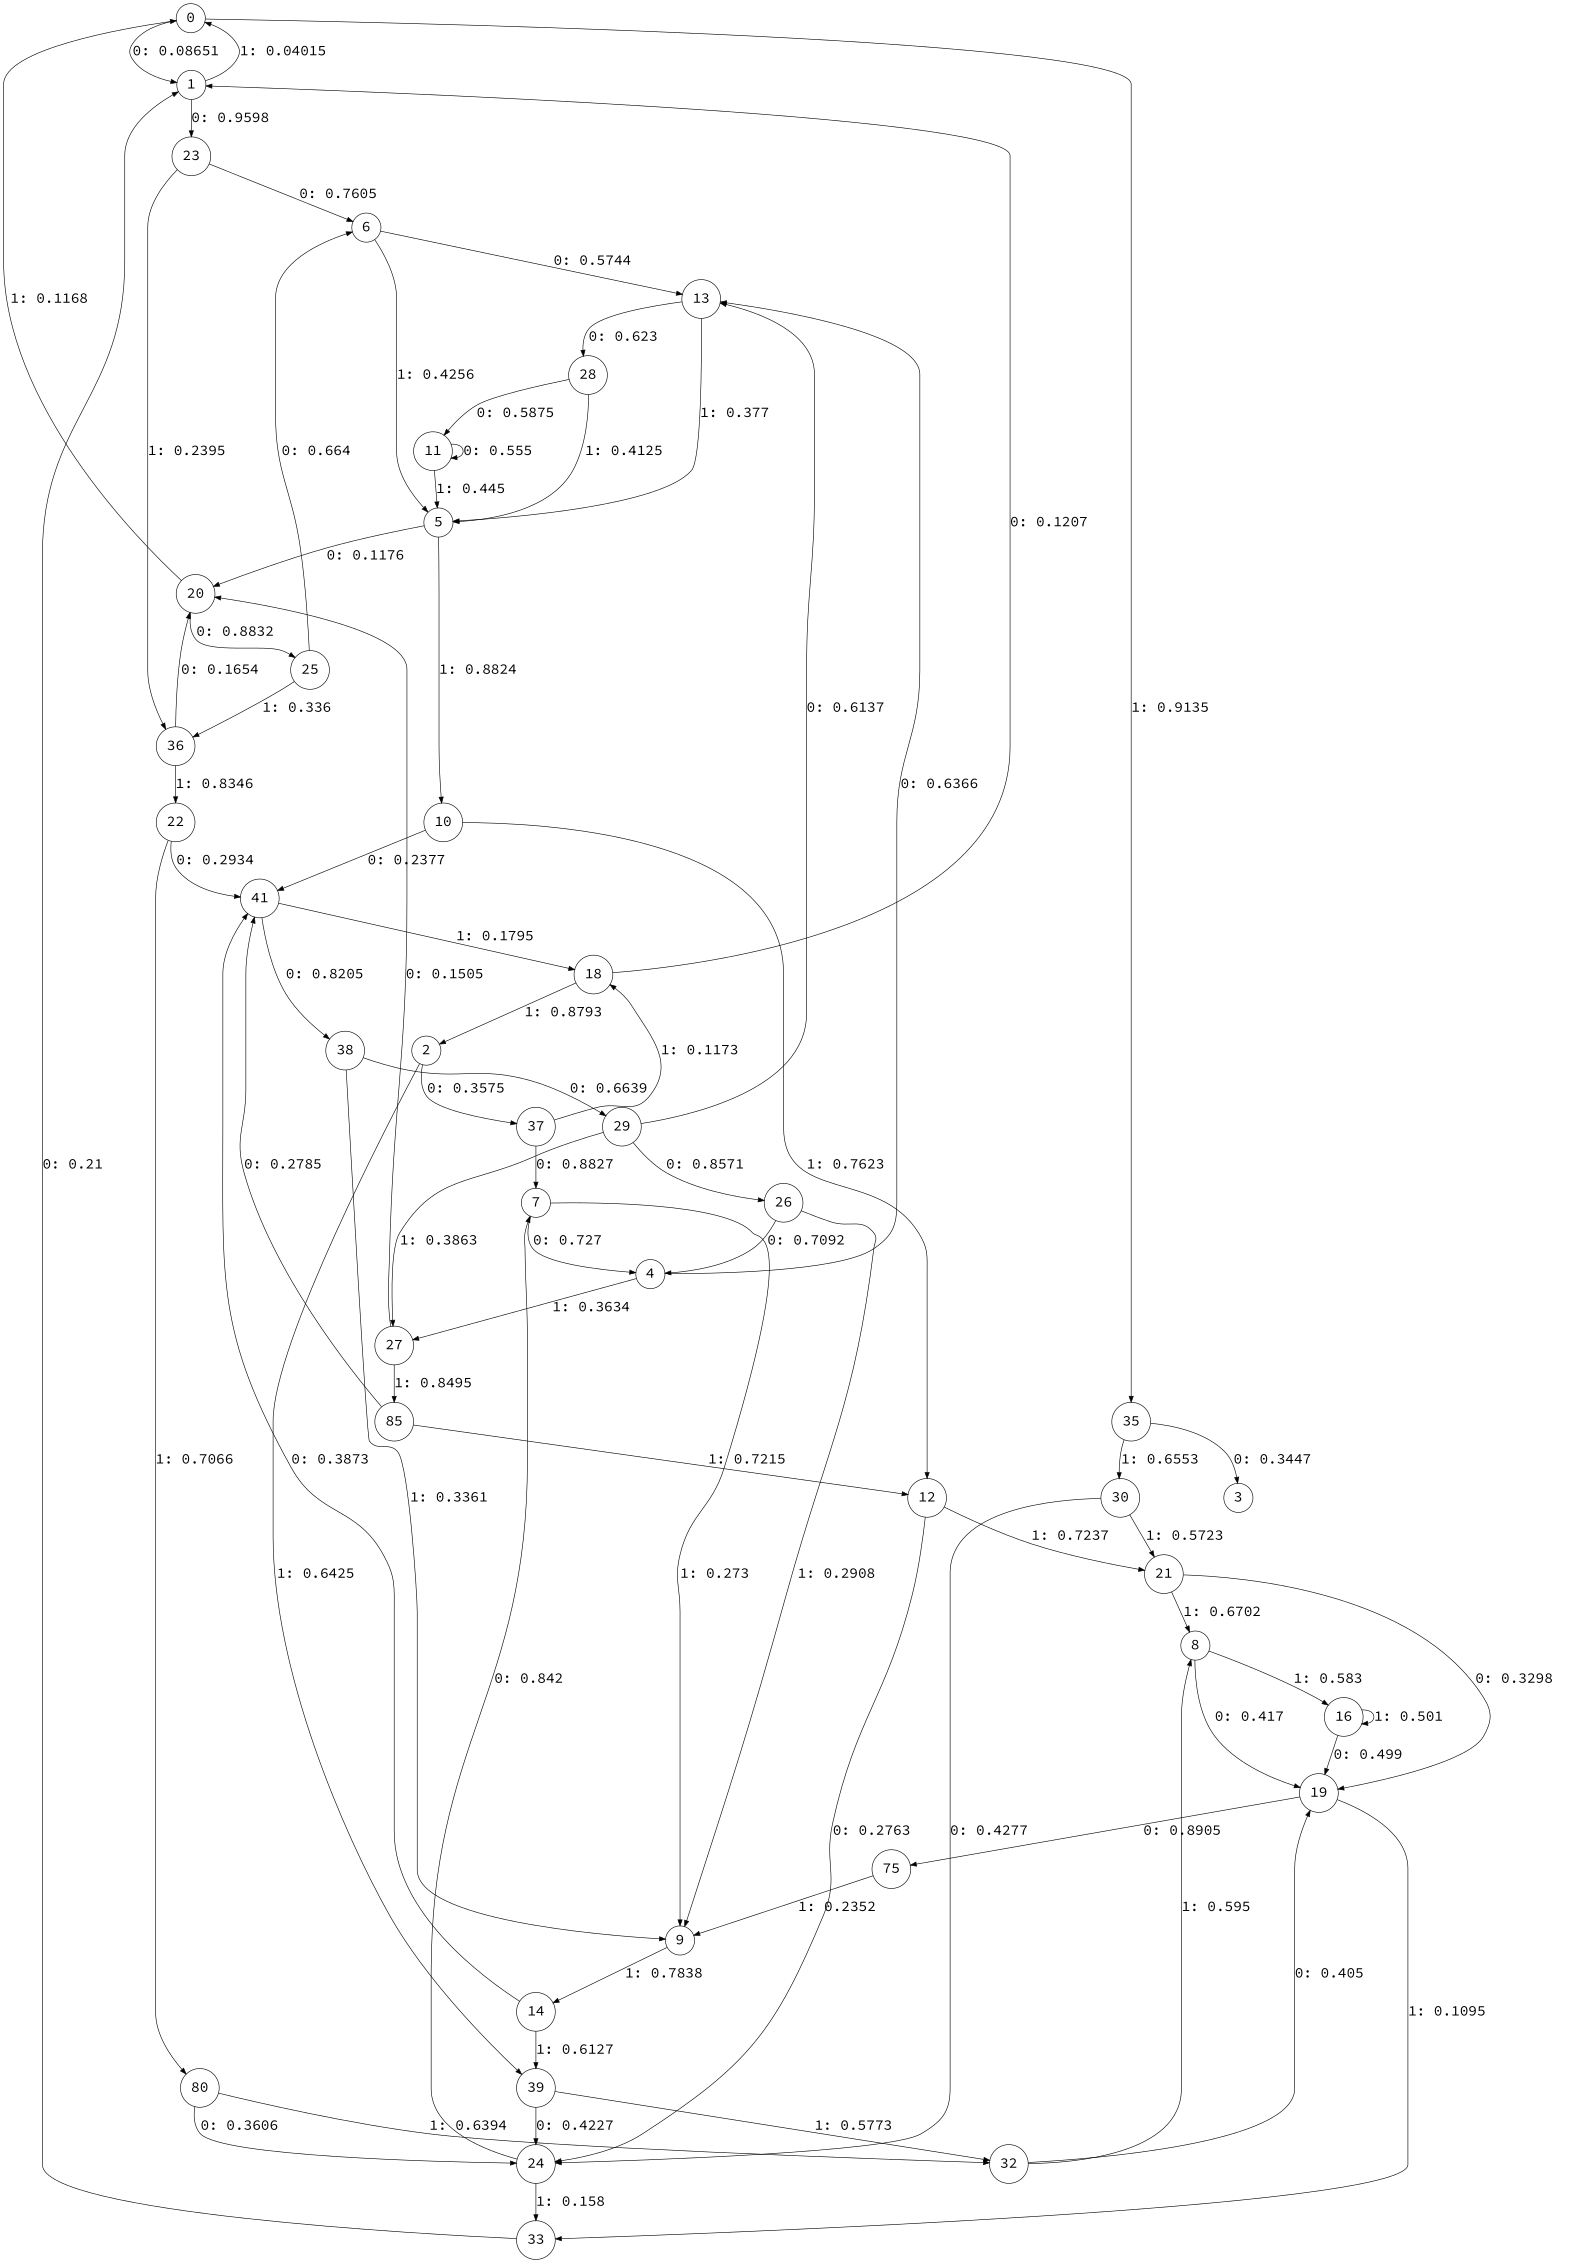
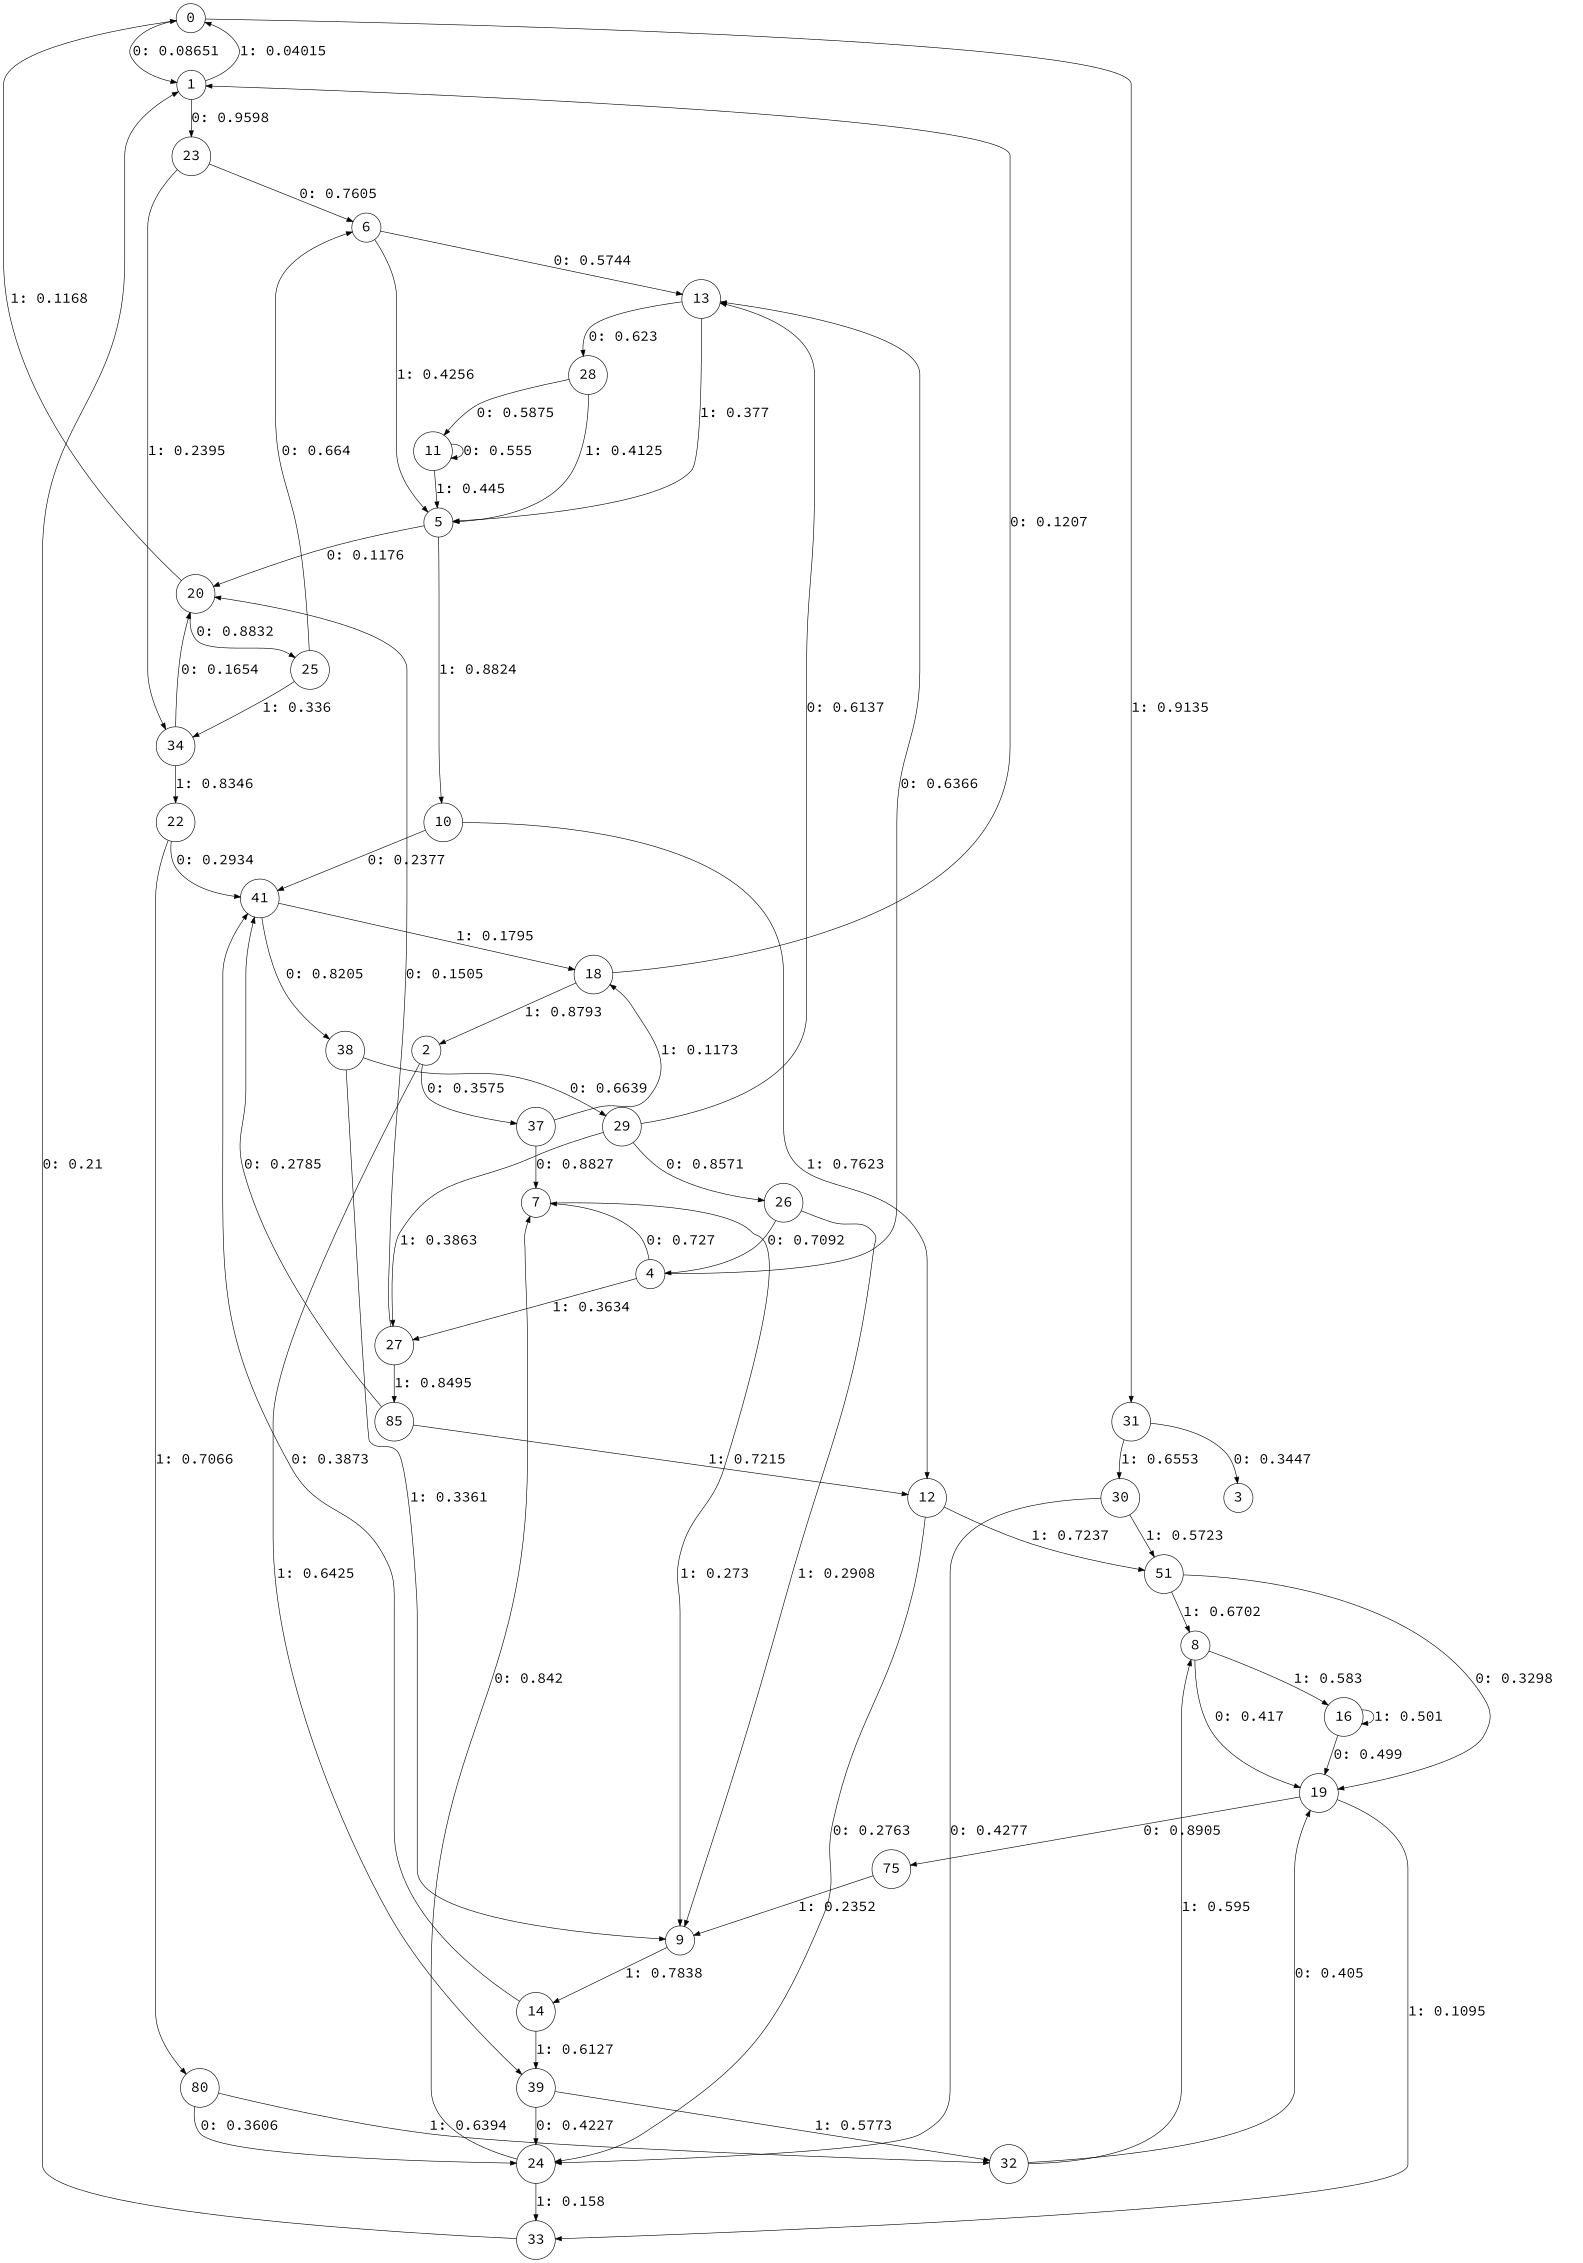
node "36": label "36" -> "34"
edge "7" -> "4": reversed
node "35": label "35" -> "31"
node "21": label "21" -> "51"
